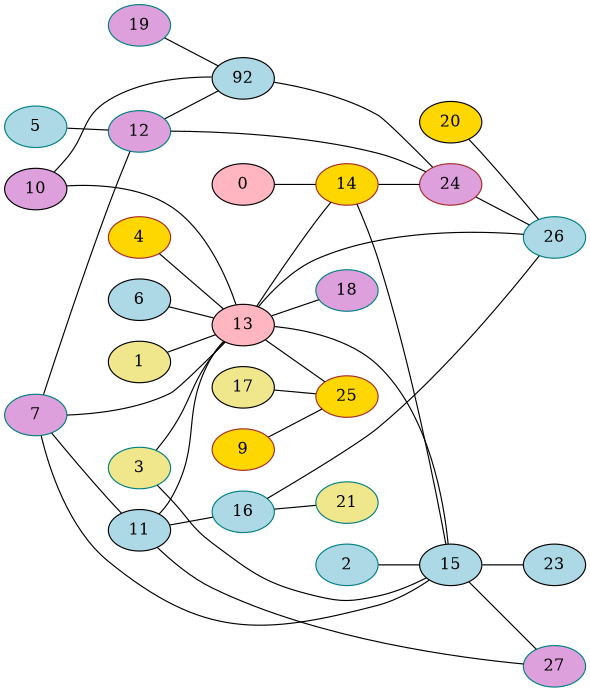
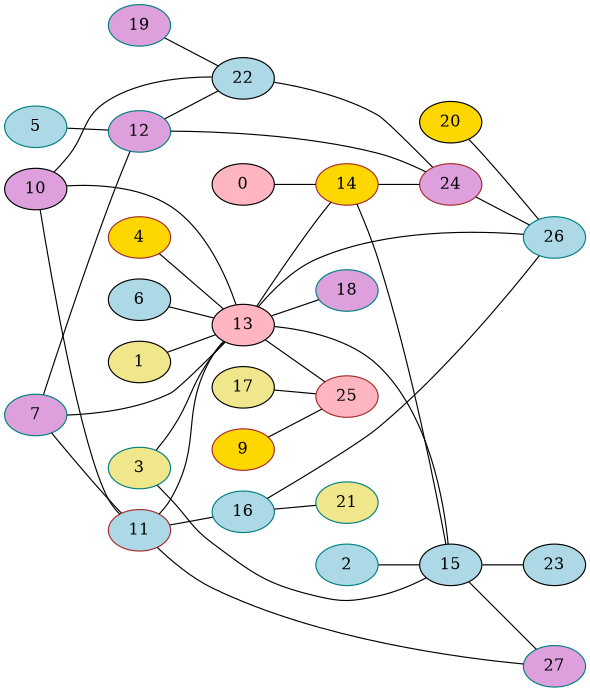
node "92": label "92" -> "22"
edge "10" -- "11": added
node "25": fillcolor gold -> lightpink
node "11": color black -> brown
edge "7" -- "15": removed
